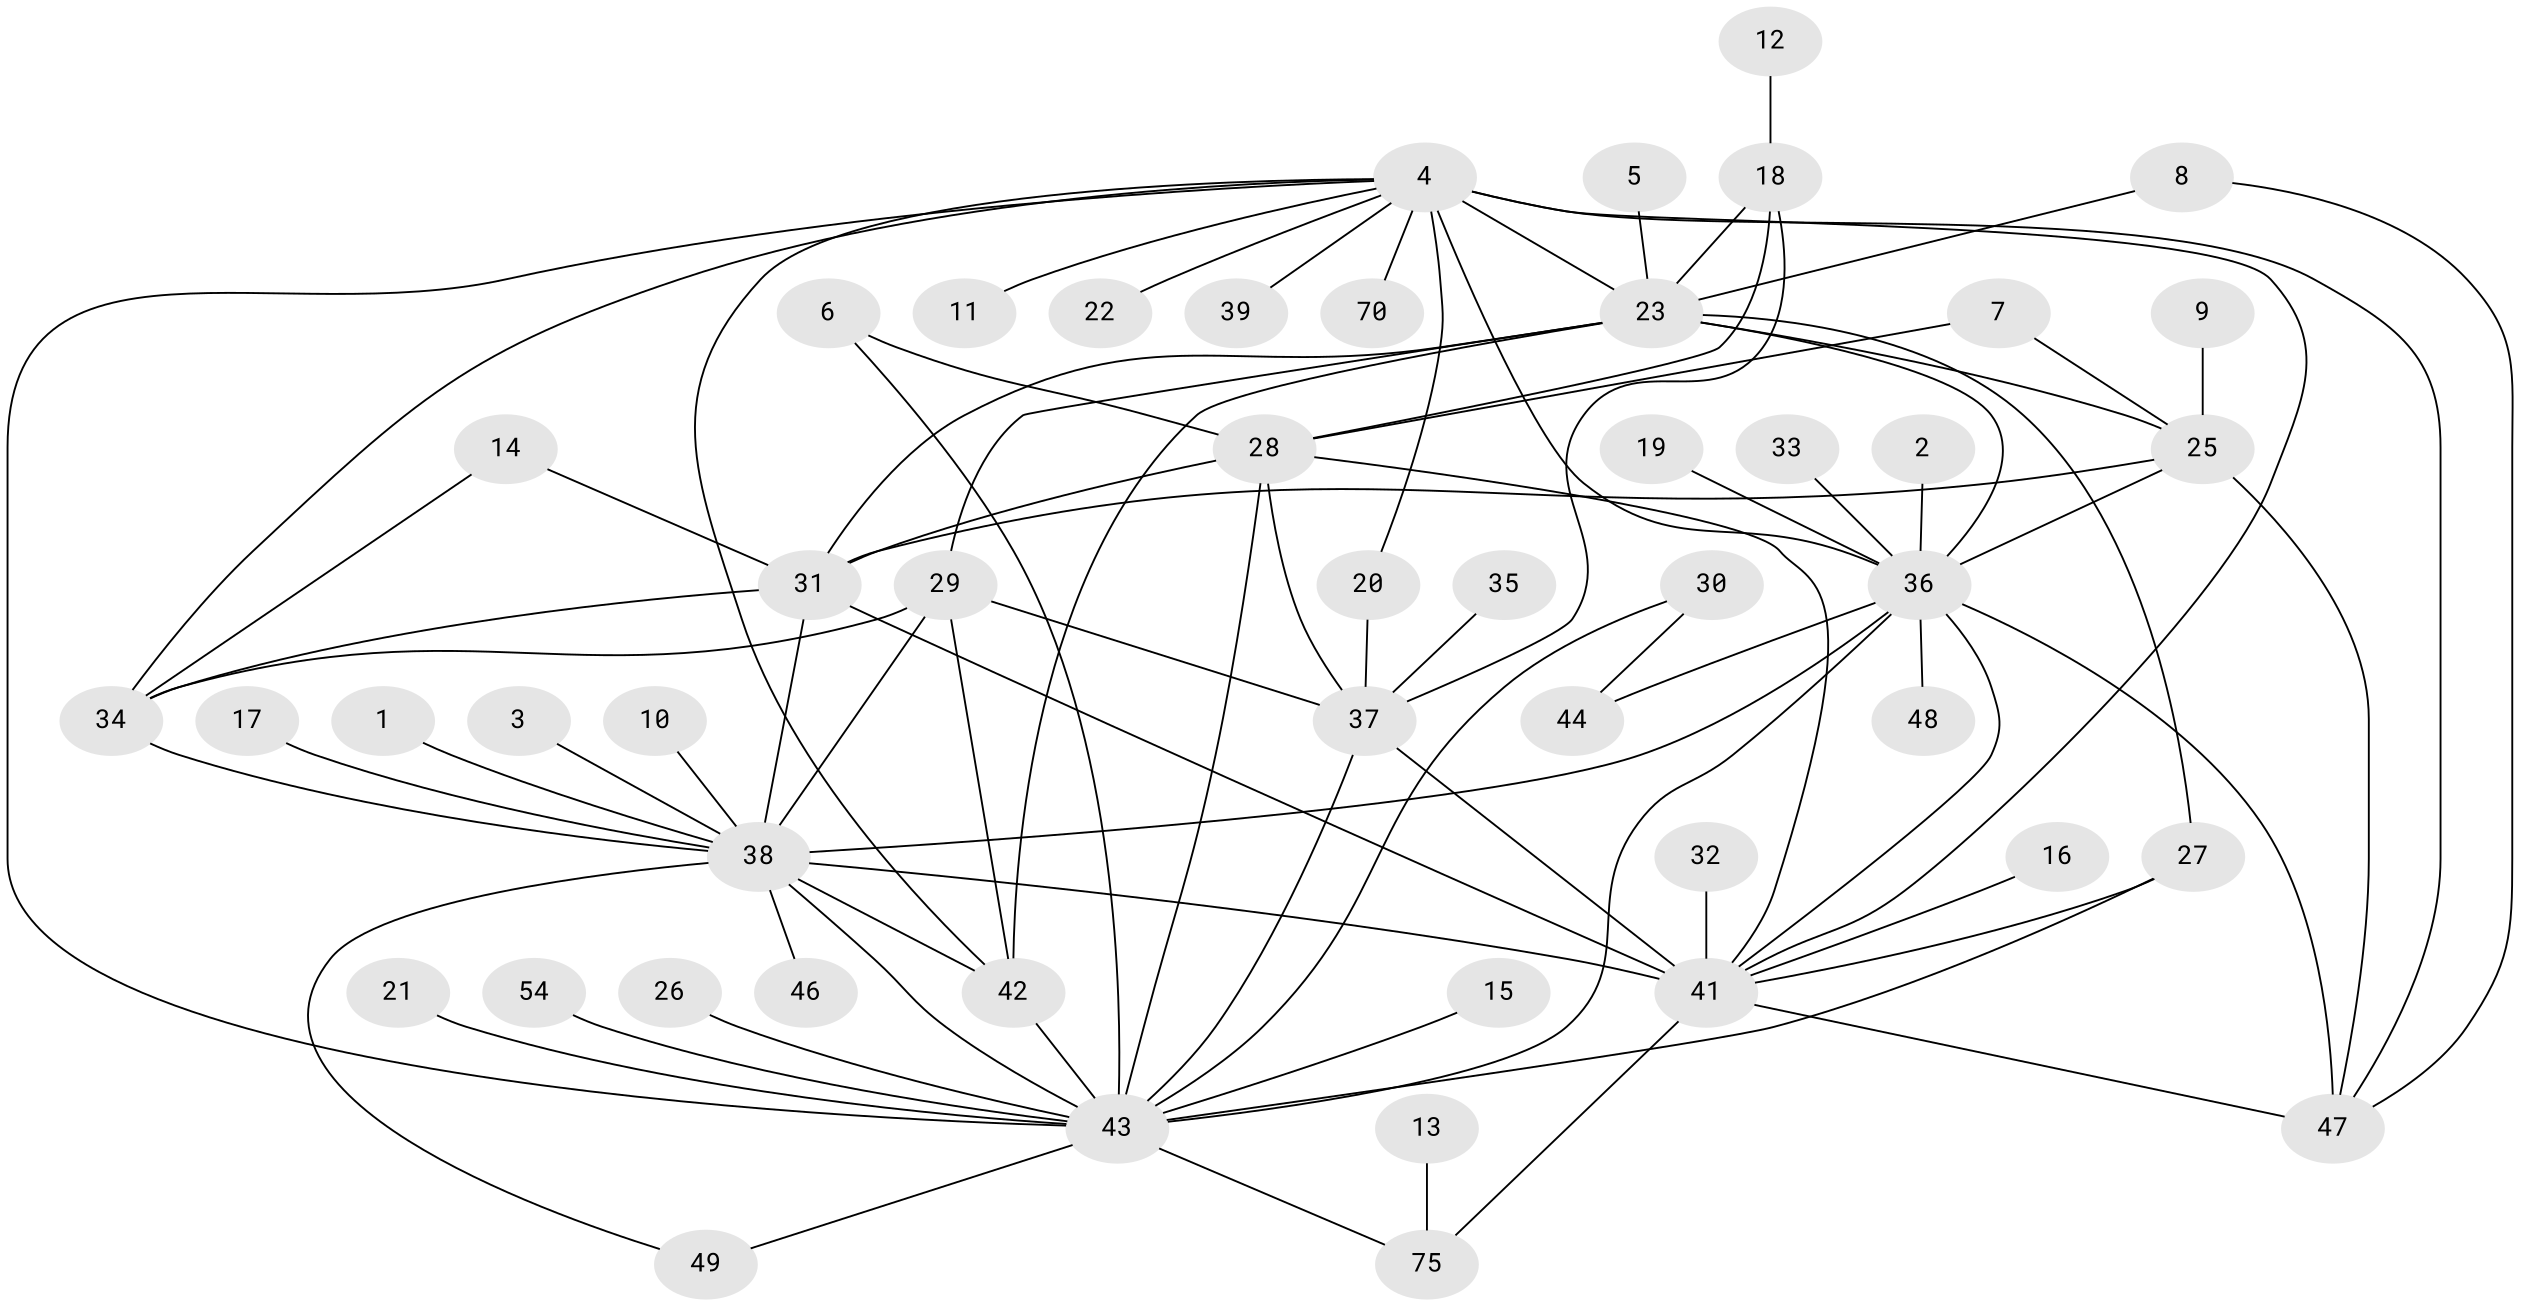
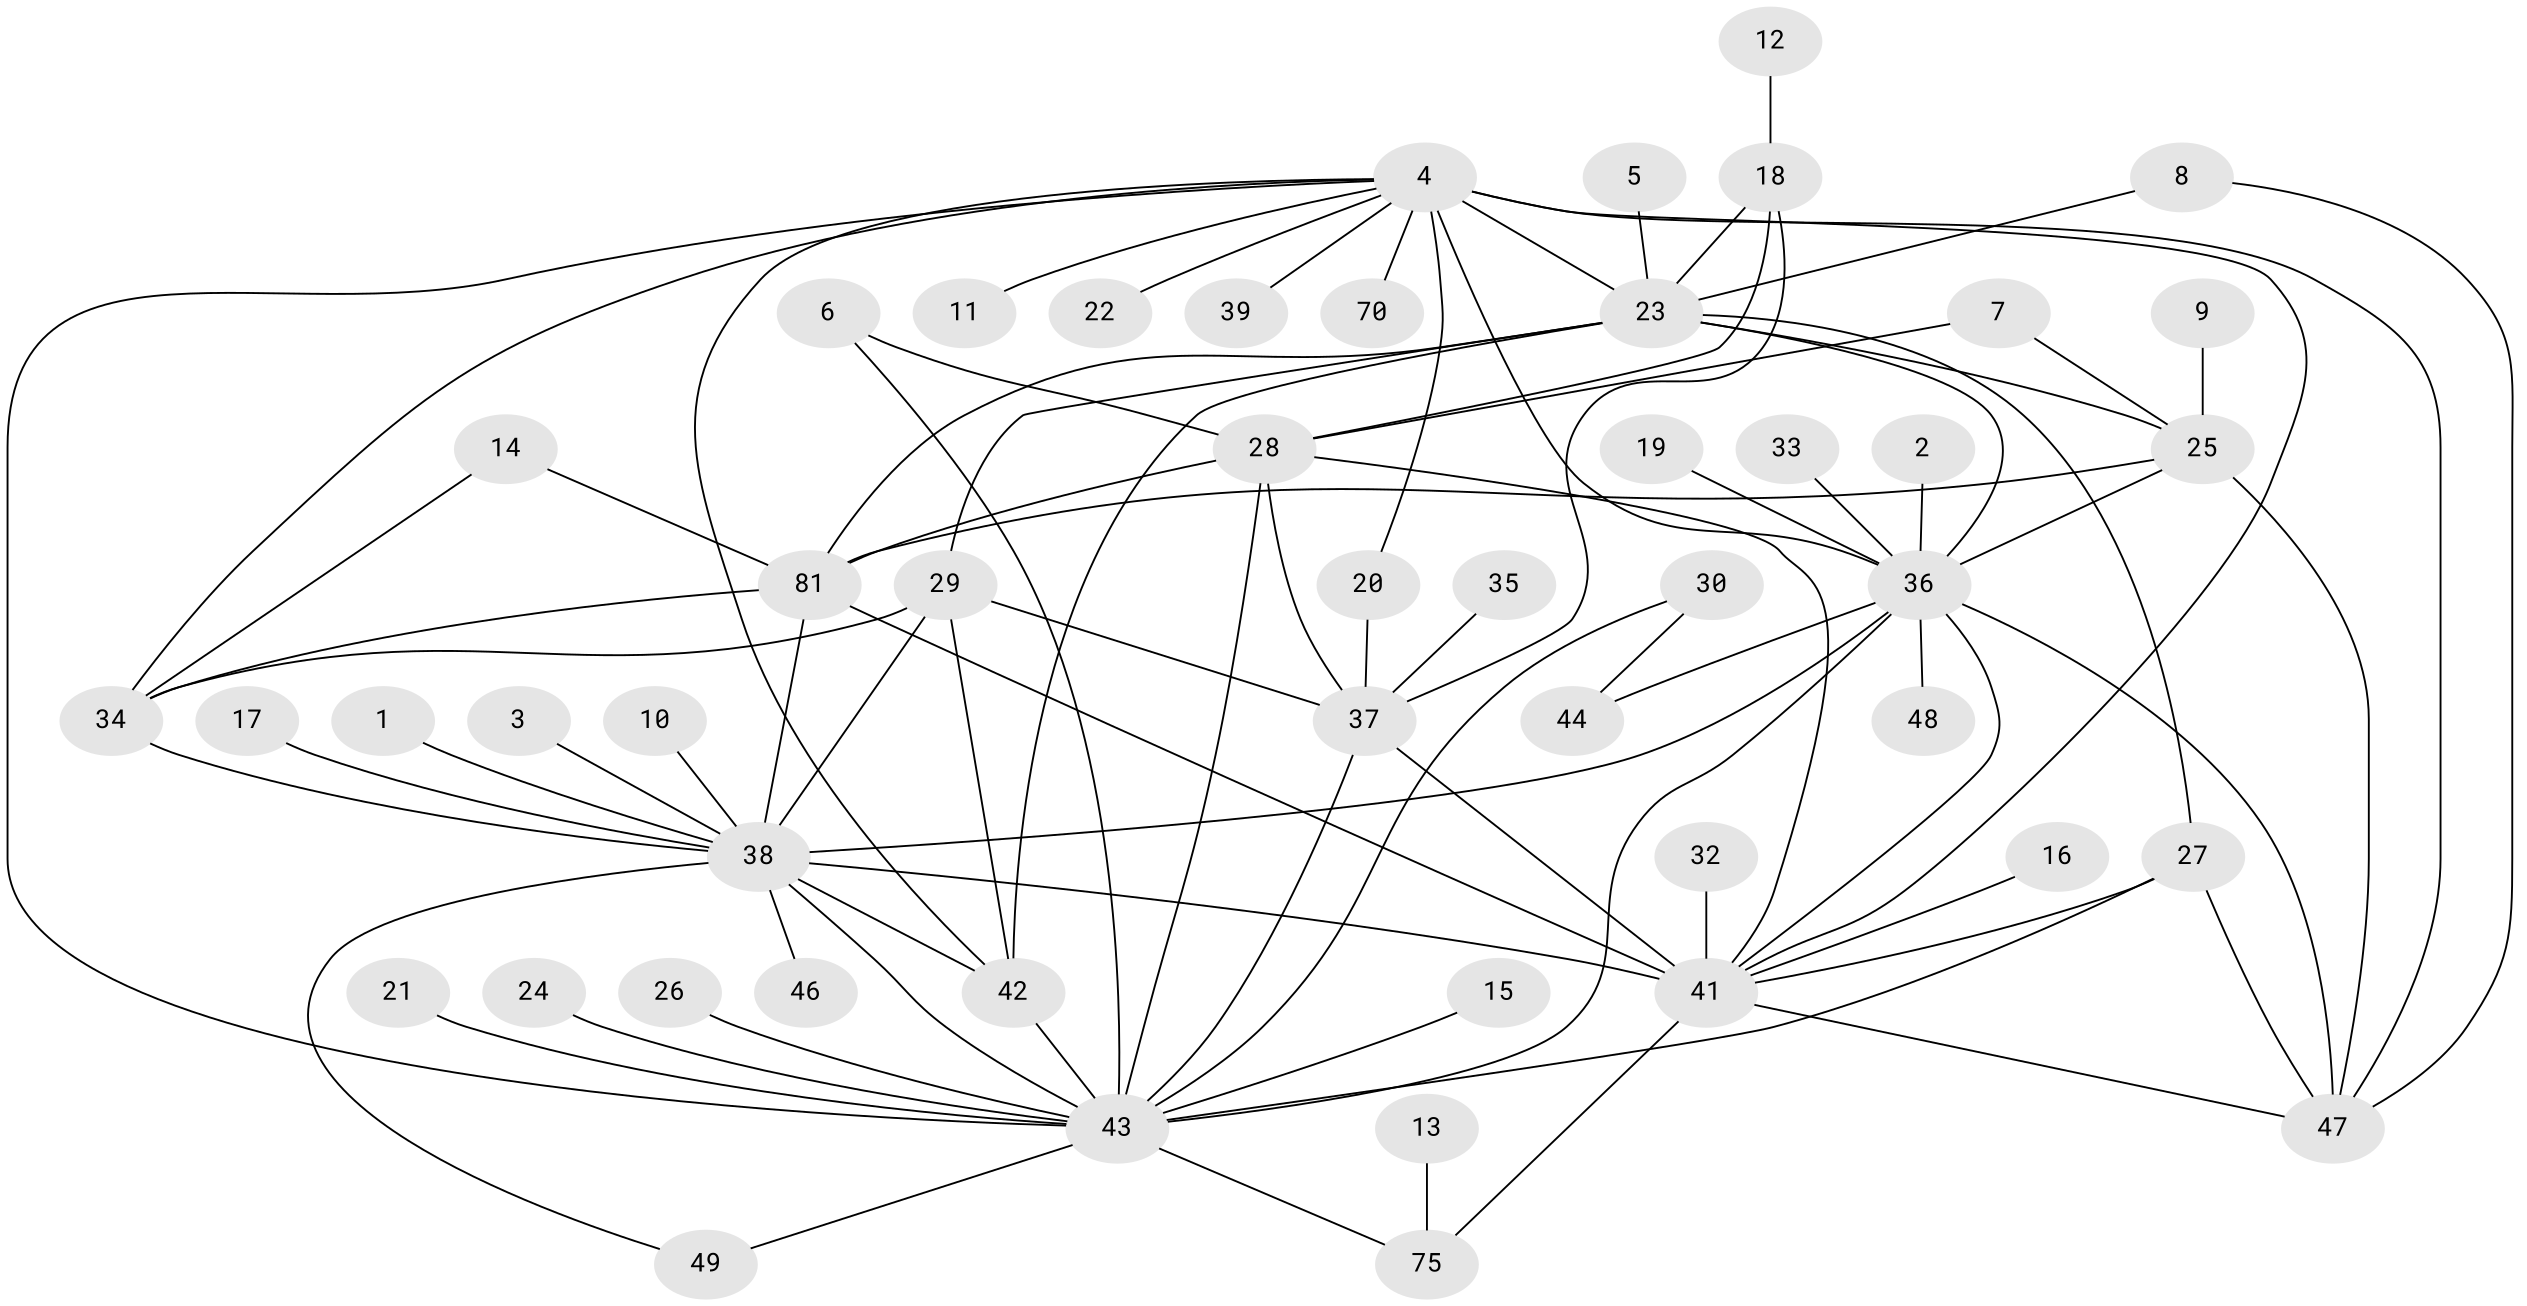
node "31": label "31" -> "81"
node "54": label "54" -> "24"
edge "27" -- "47": added
